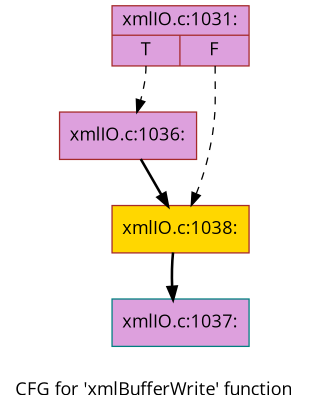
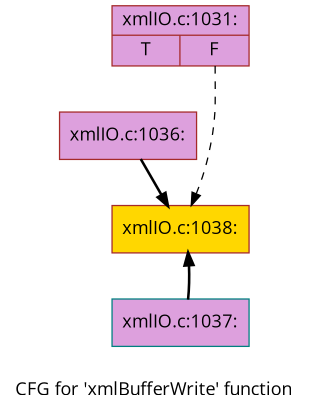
edge "xmlIO.c:1031:" -> "xmlIO.c:1036:": removed
edge "xmlIO.c:1038:" -> "xmlIO.c:1037:": reversed
